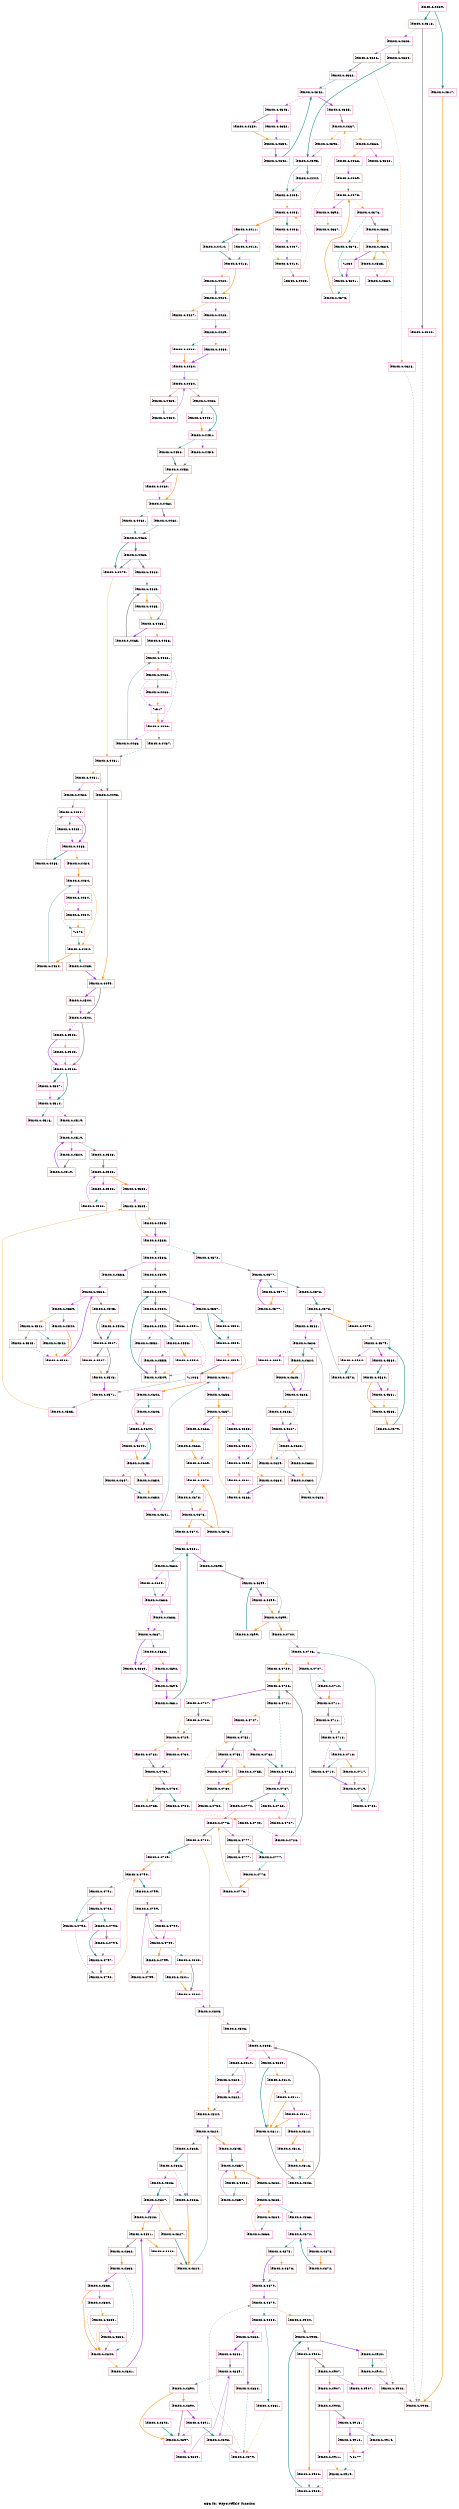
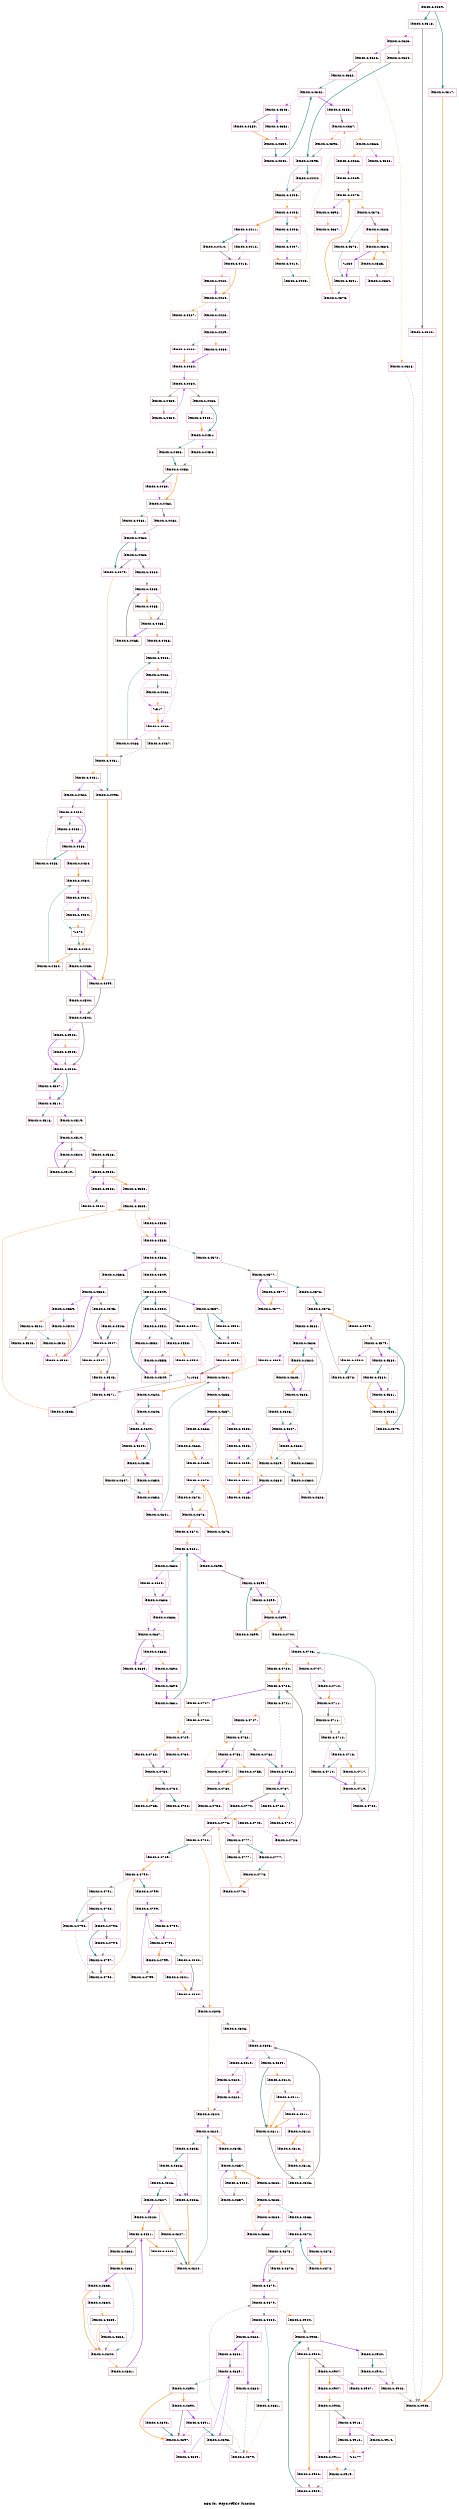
edge "lemon.c:4499:" -> "lemon.c:4500:": now "lemon.c:4485:" -> "lemon.c:4500:"
edge "lemon.c:4741:" -> "lemon.c:4763:": color teal -> purple
